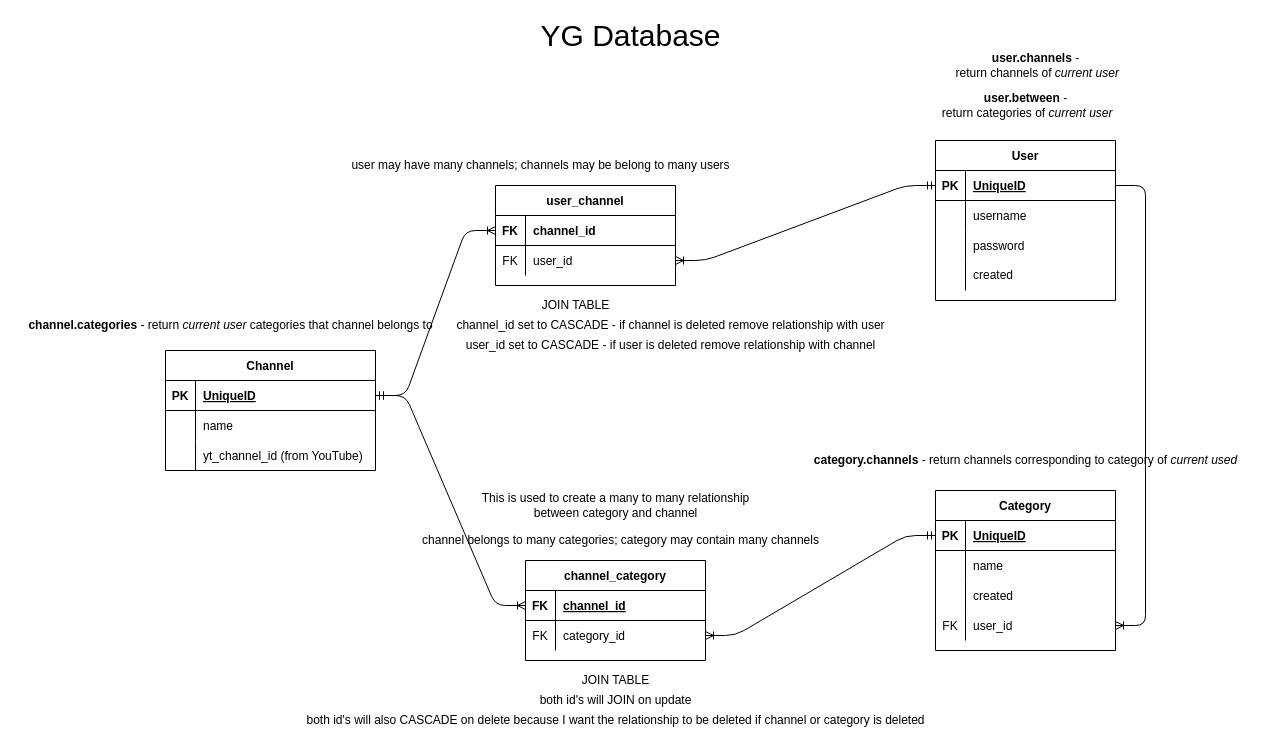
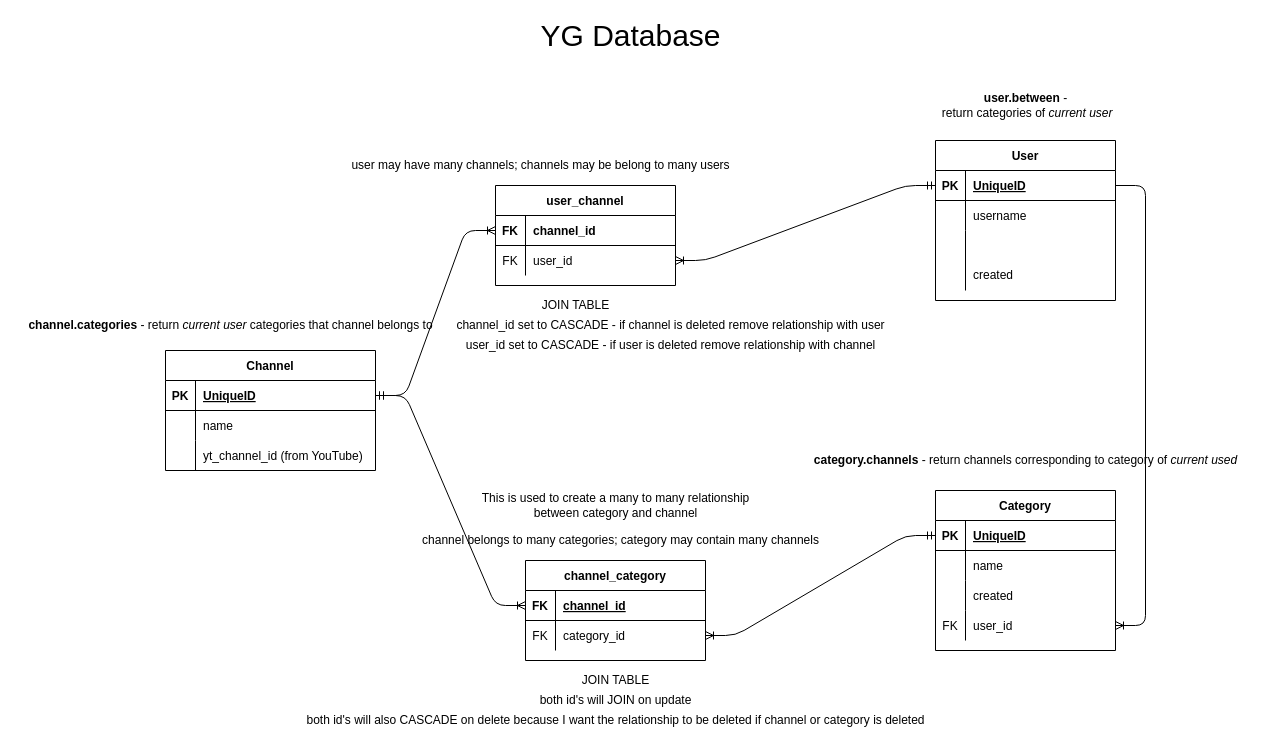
node "user.channels - return channels of current user": removed
node "password": removed
